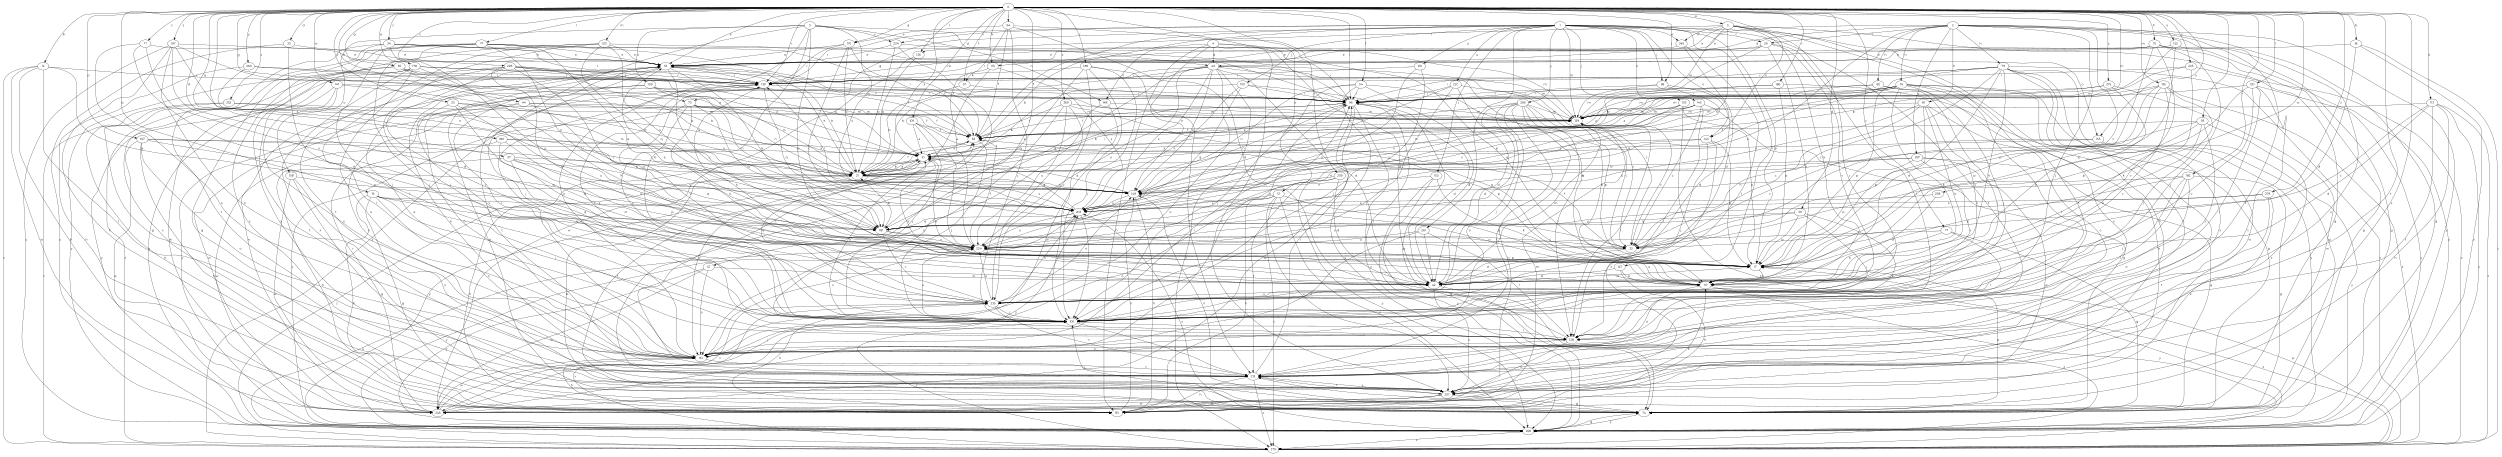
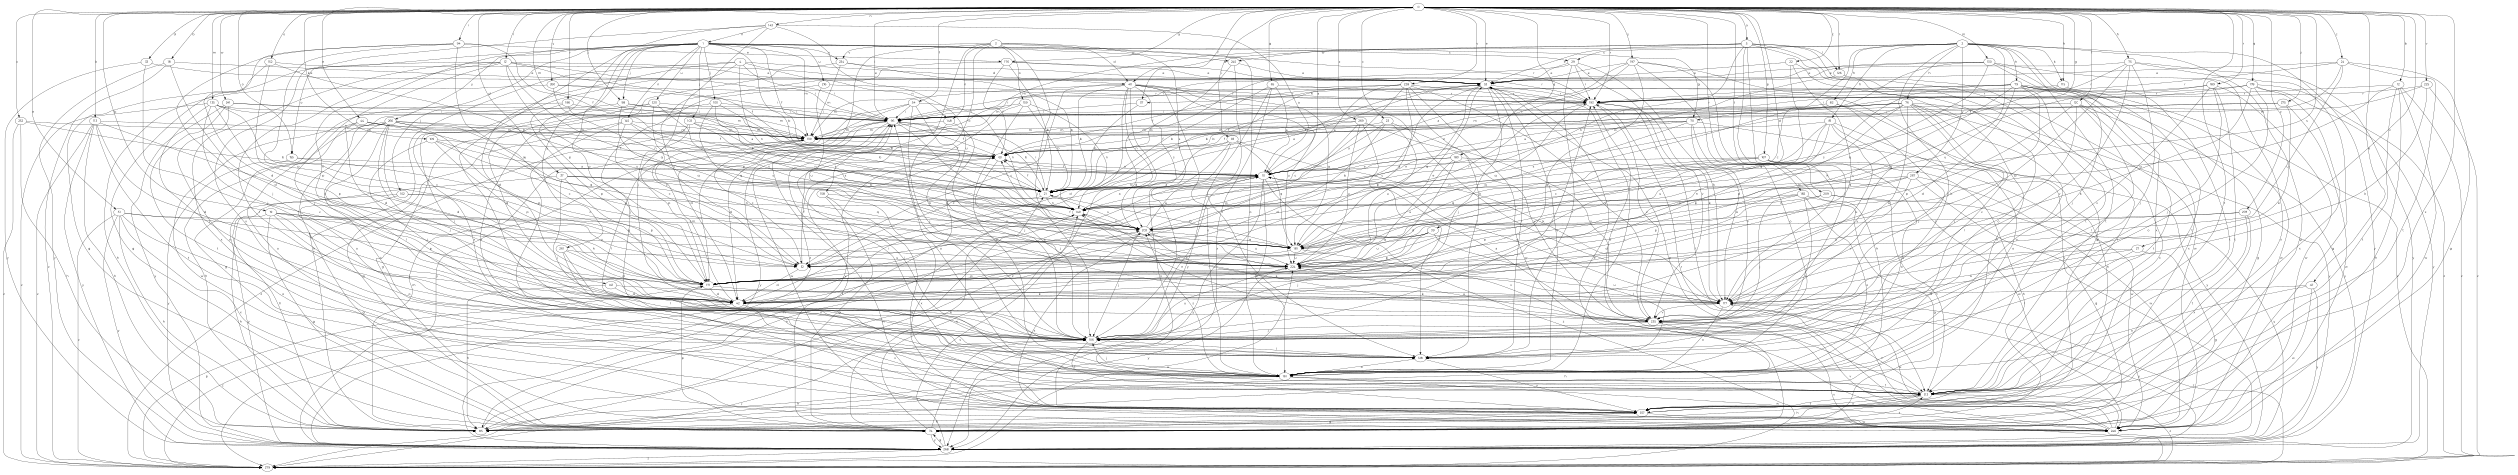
edge "1" -> "143": reversed
node "238": removed
